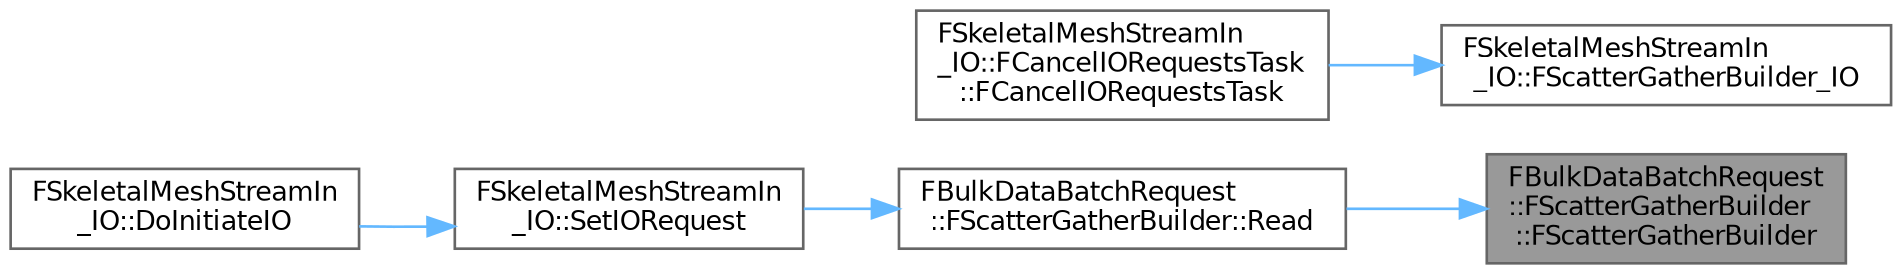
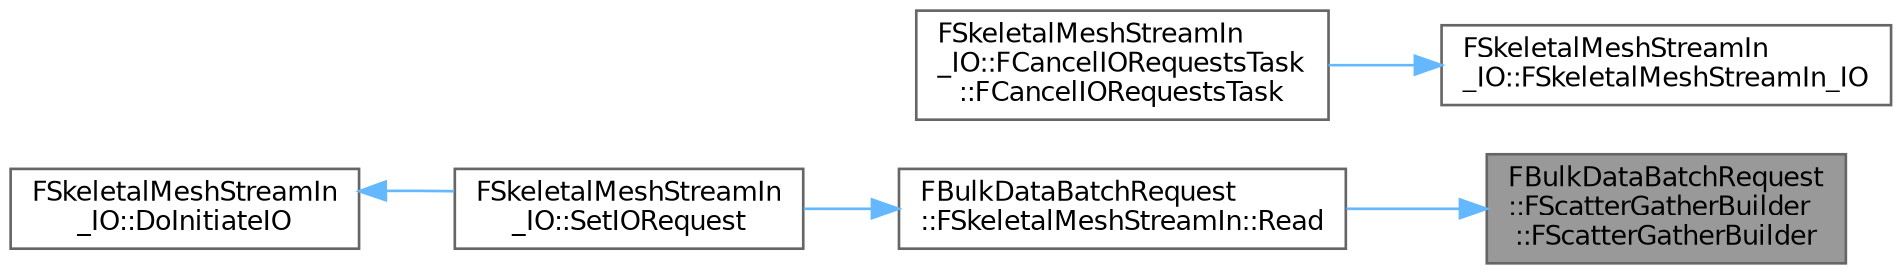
node "FSkeletalMeshStreamIn _IO::FScatterGatherBuilder_IO": label "FSkeletalMeshStreamIn _IO::FScatterGatherBuilder_IO" -> "FSkeletalMeshStreamIn _IO::FSkeletalMeshStreamIn_IO"
node "FBulkDataBatchRequest ::FScatterGatherBuilder::Read": label "FBulkDataBatchRequest ::FScatterGatherBuilder::Read" -> "FBulkDataBatchRequest ::FSkeletalMeshStreamIn::Read"
edge "FSkeletalMeshStreamIn _IO::DoInitiateIO" -> "FSkeletalMeshStreamIn _IO::SetIORequest": reversed
